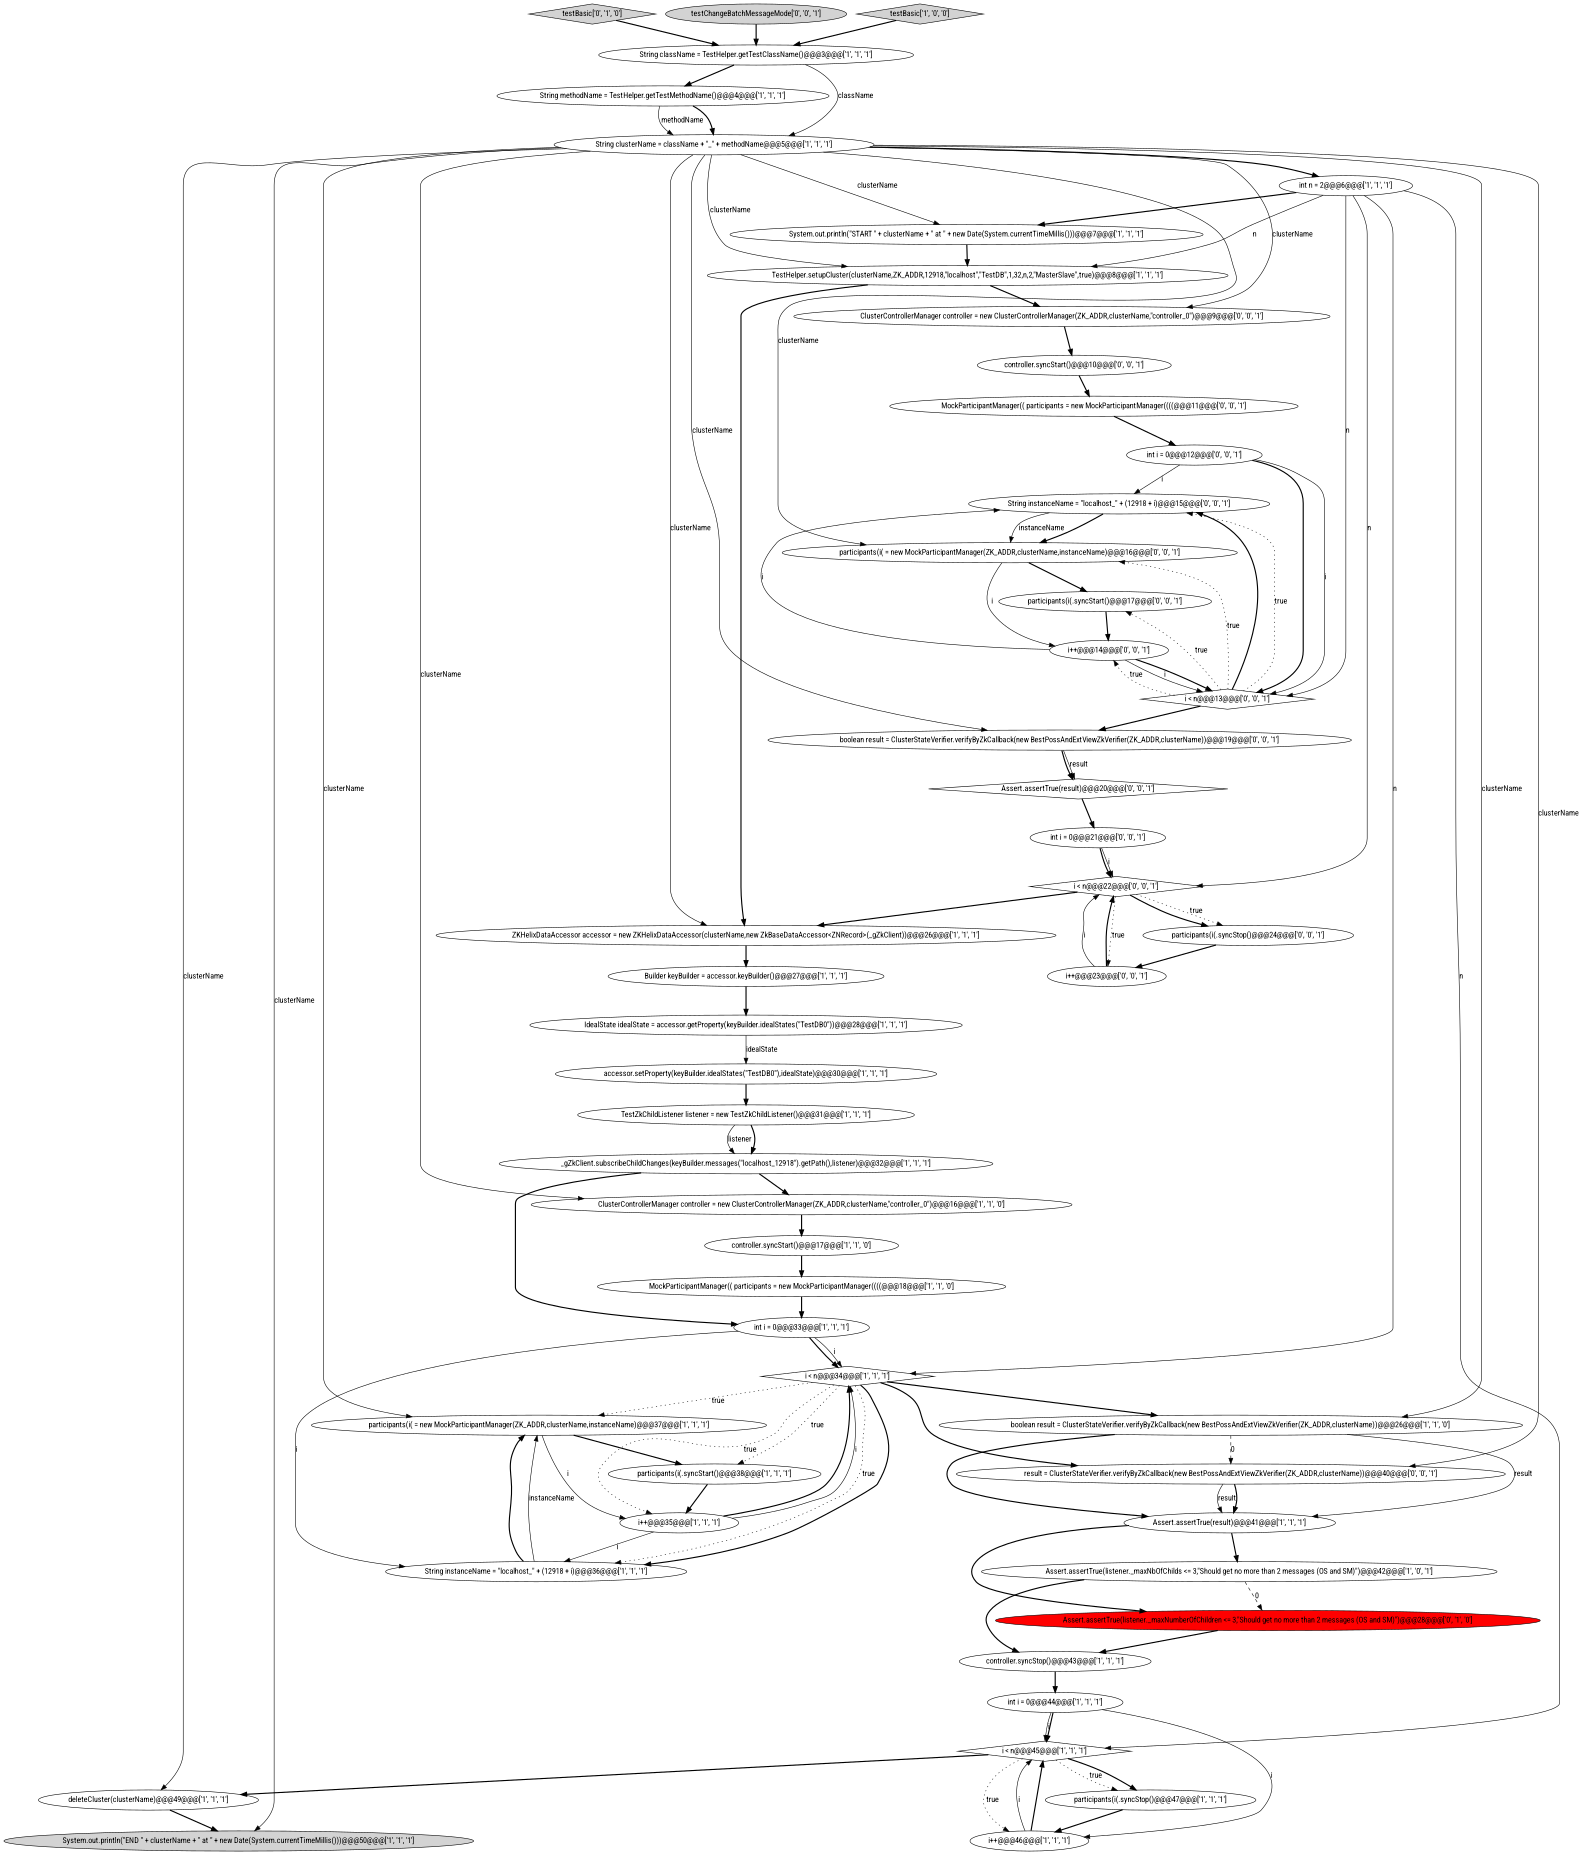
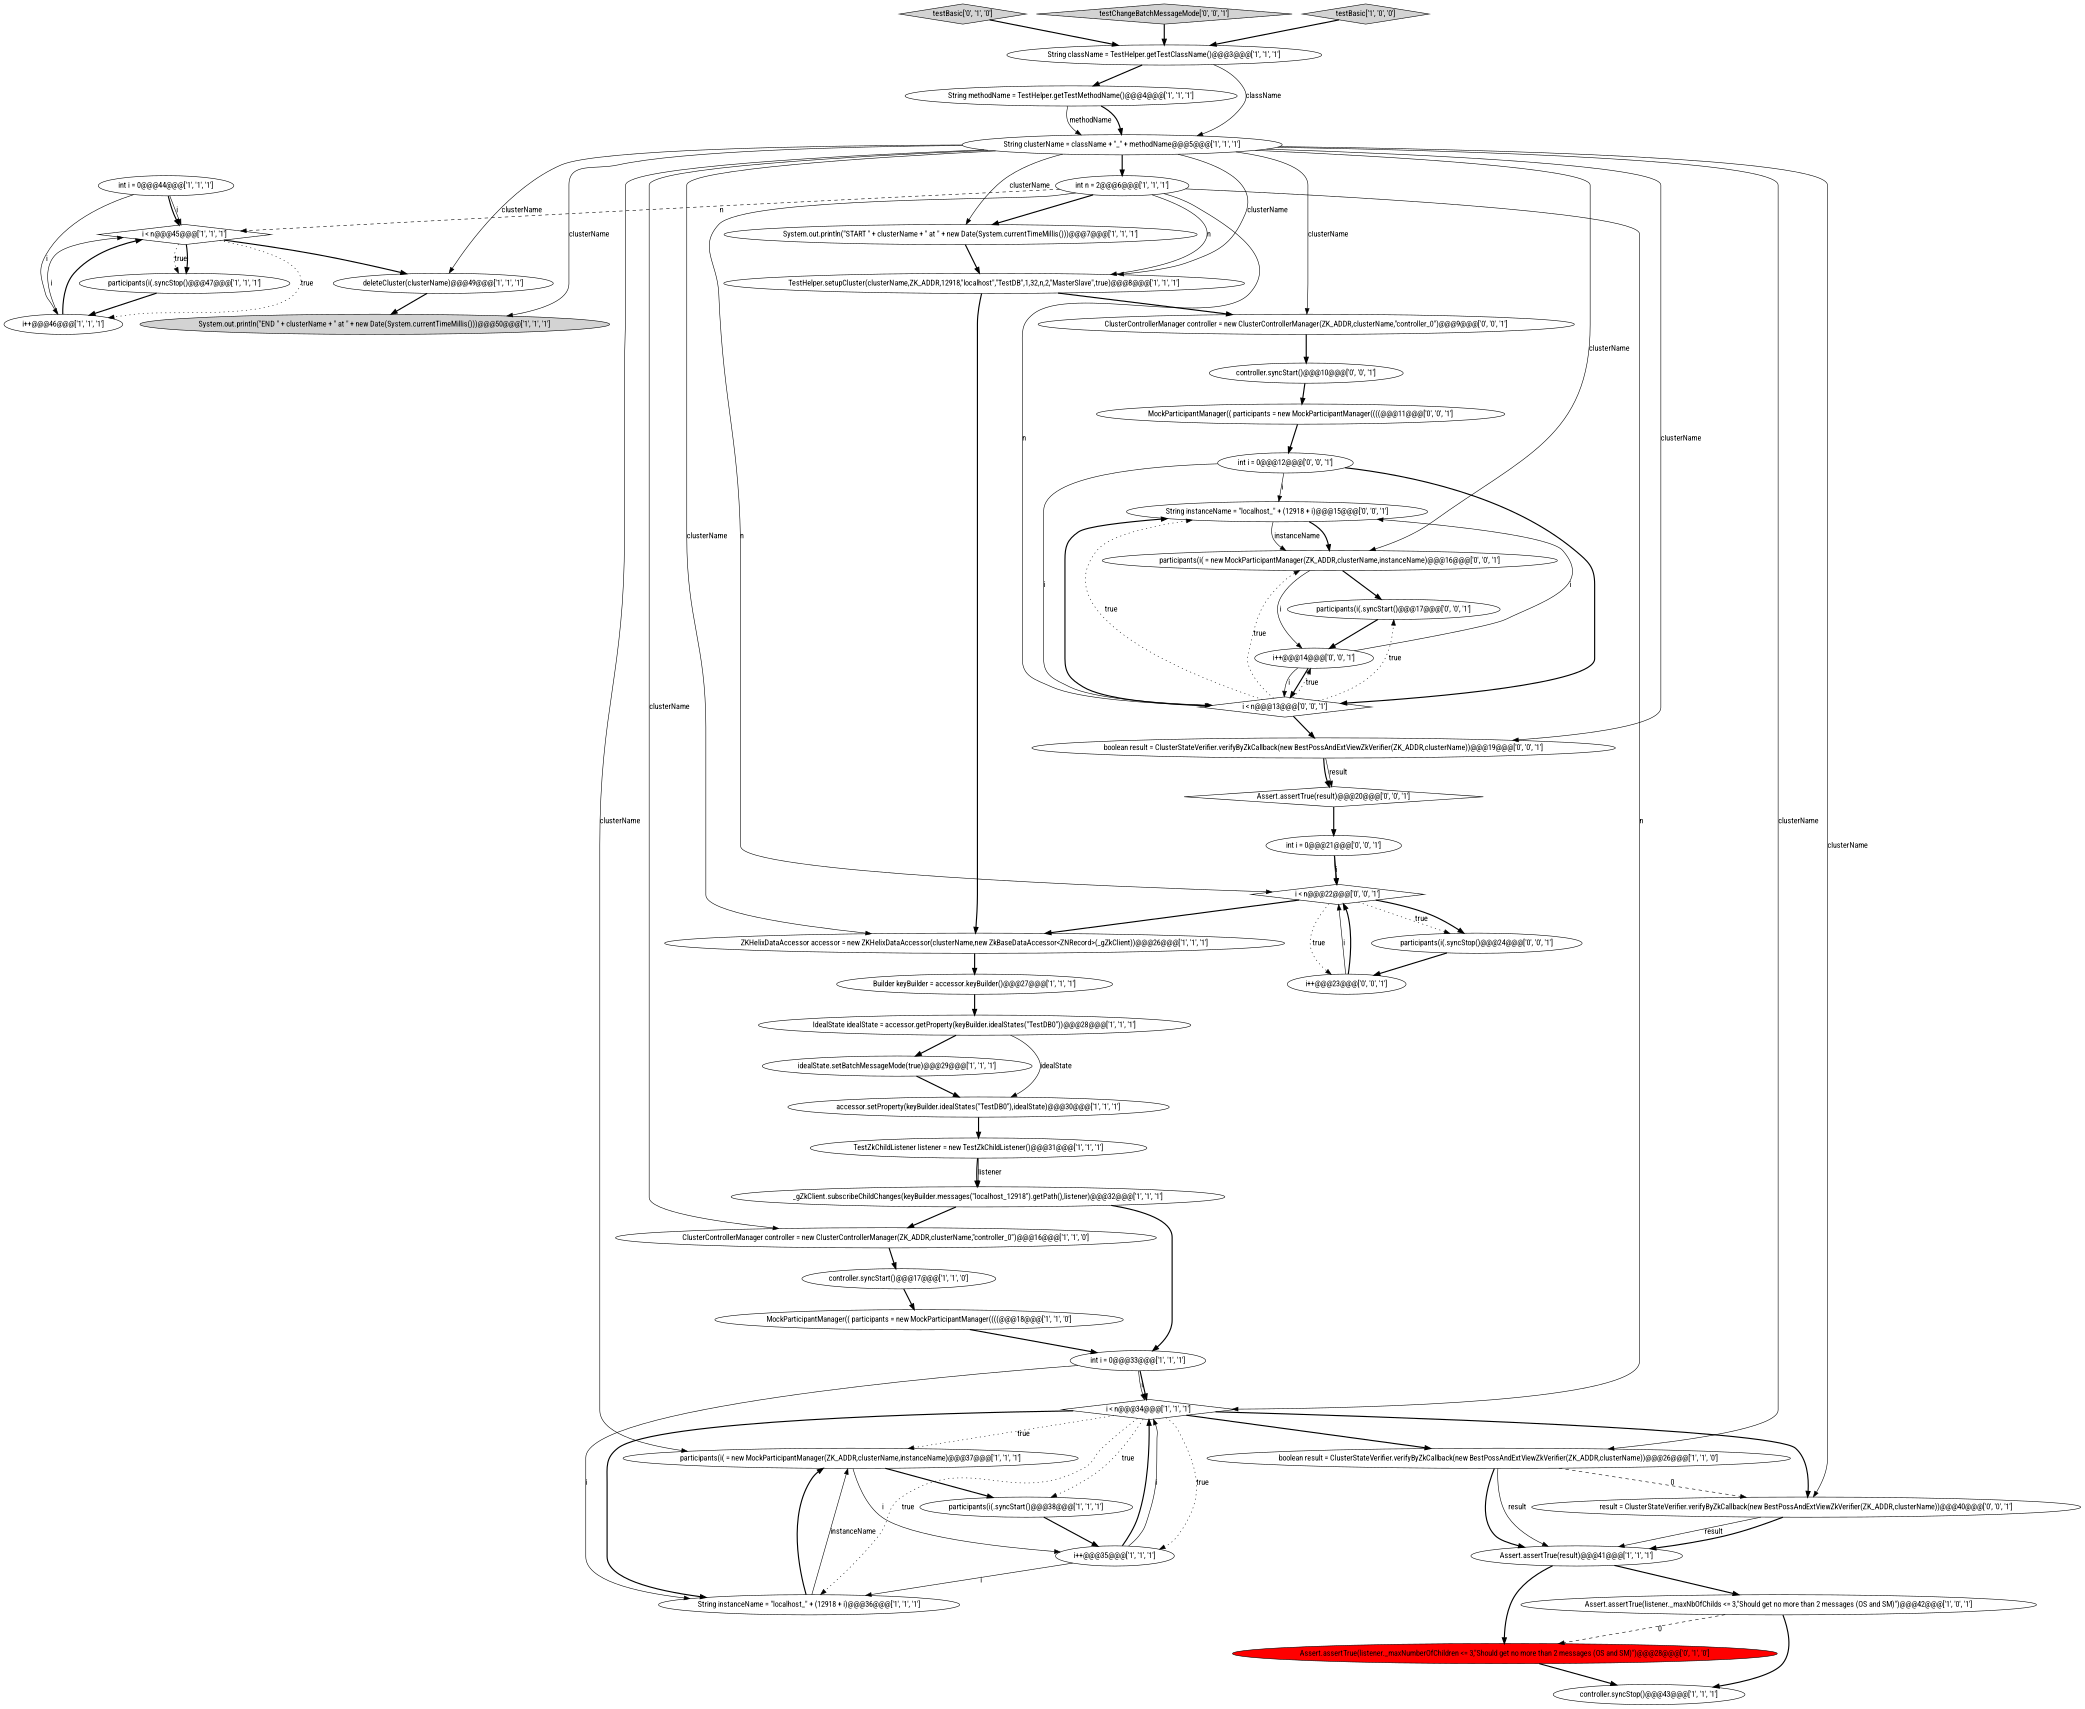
node "testChangeBatchMessageMode['0', '0', '1']": shape ellipse -> diamond
node "idealState.setBatchMessageMode(true)@@@29@@@['1', '1', '1']": added
edge "int n = 2@@@6@@@['1', '1', '1']" -> "i < n@@@45@@@['1', '1', '1']": style solid -> dashed
edge "controller.syncStop()@@@43@@@['1', '1', '1']" -> "int i = 0@@@44@@@['1', '1', '1']": removed
